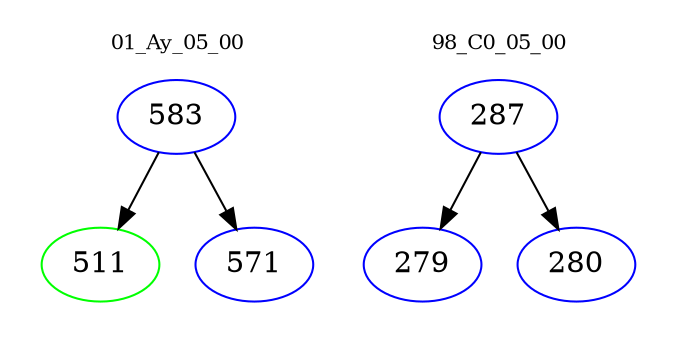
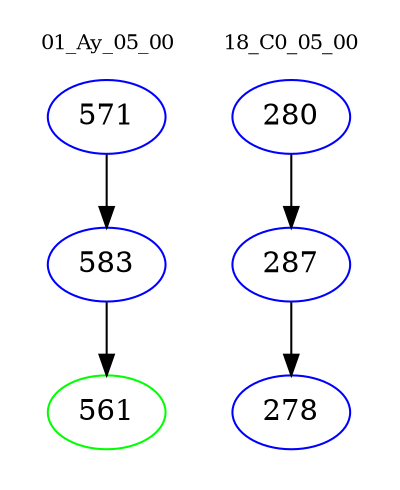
cluster "98_C0_05_00": label "98_C0_05_00" -> "18_C0_05_00"
edge "583" -> "571": reversed
edge "287" -> "280": reversed
node "511": label "511" -> "561"
node "279": label "279" -> "278"
